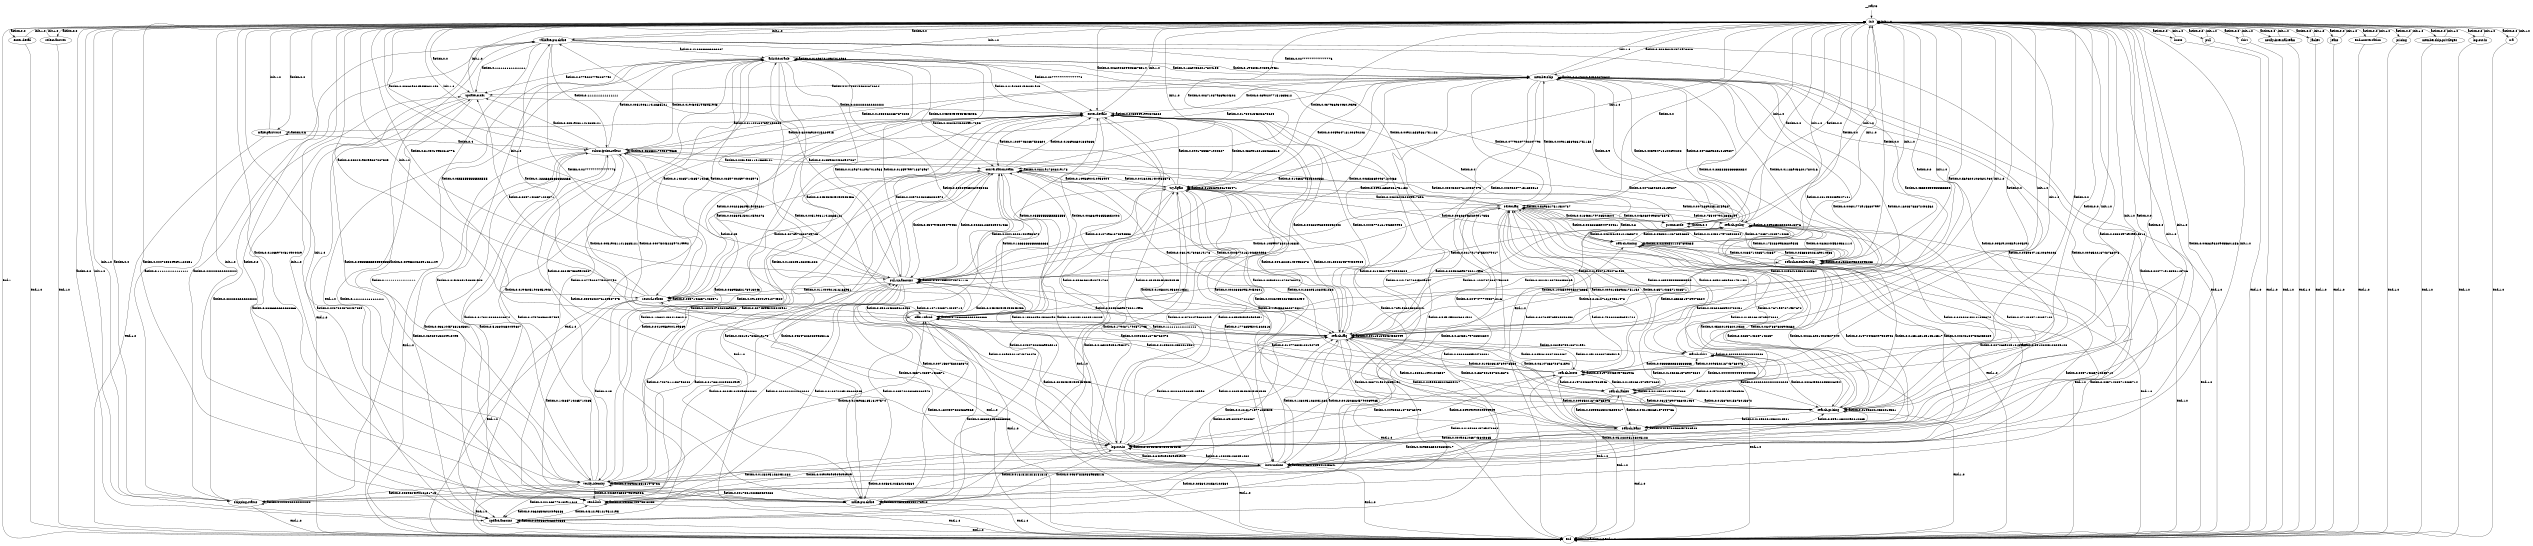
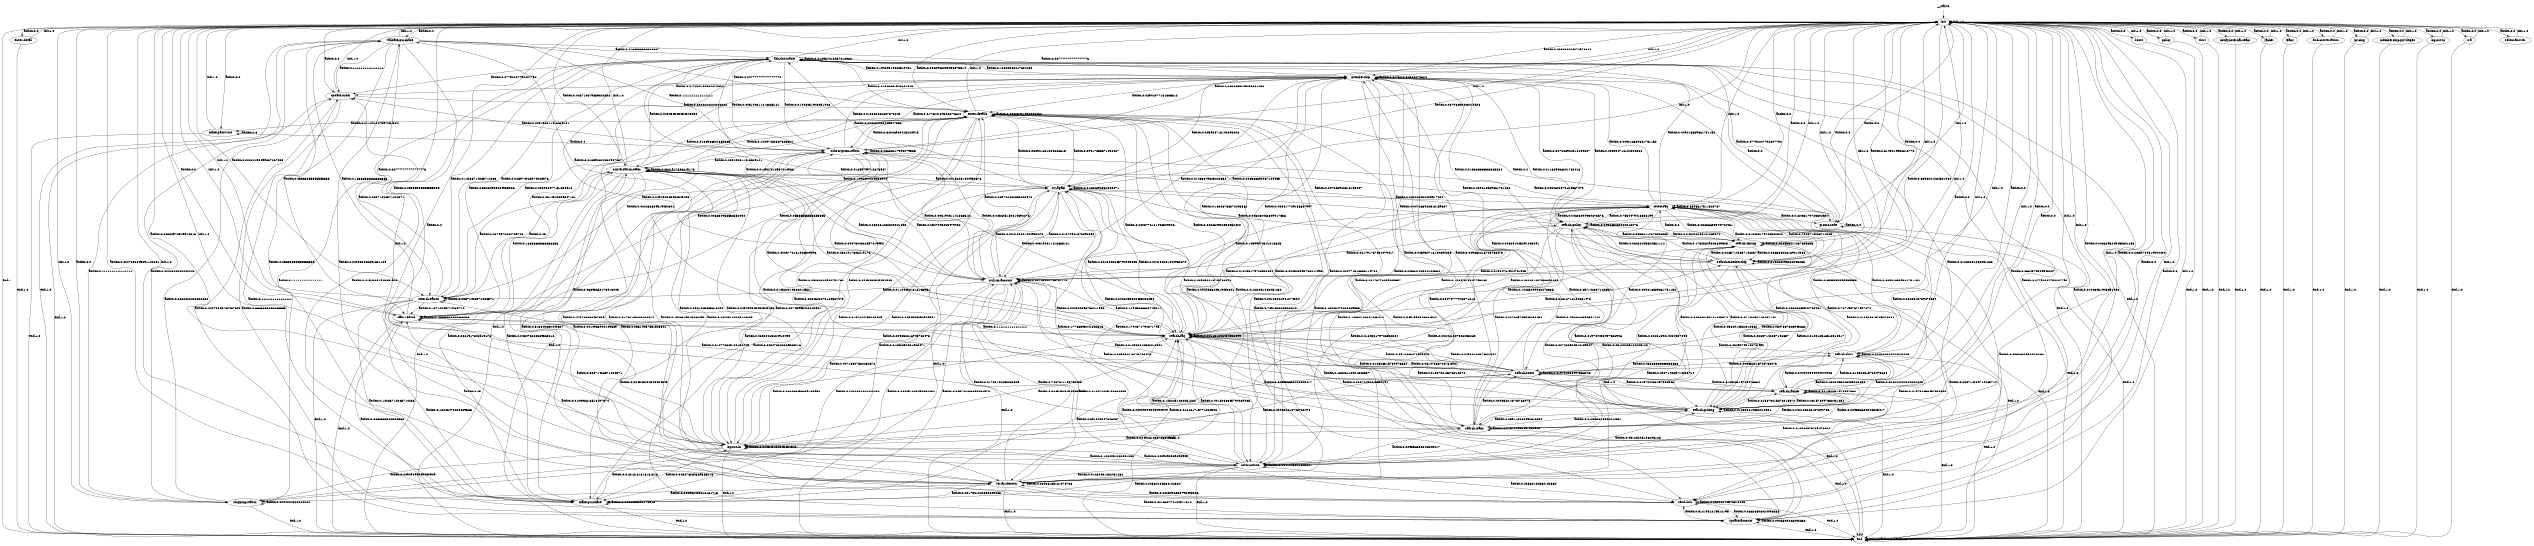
node "pull": label "pull" -> "policy"
edge "select-answer" -> "end": removed, label "end:1.0"
